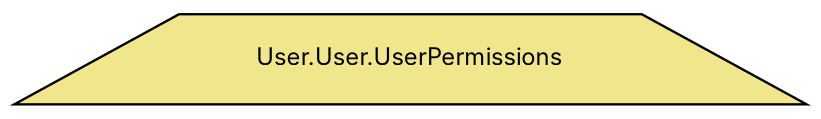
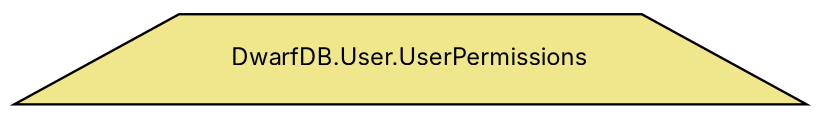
node "User.User.UserPermissions": label "User.User.UserPermissions" -> "DwarfDB.User.UserPermissions"
